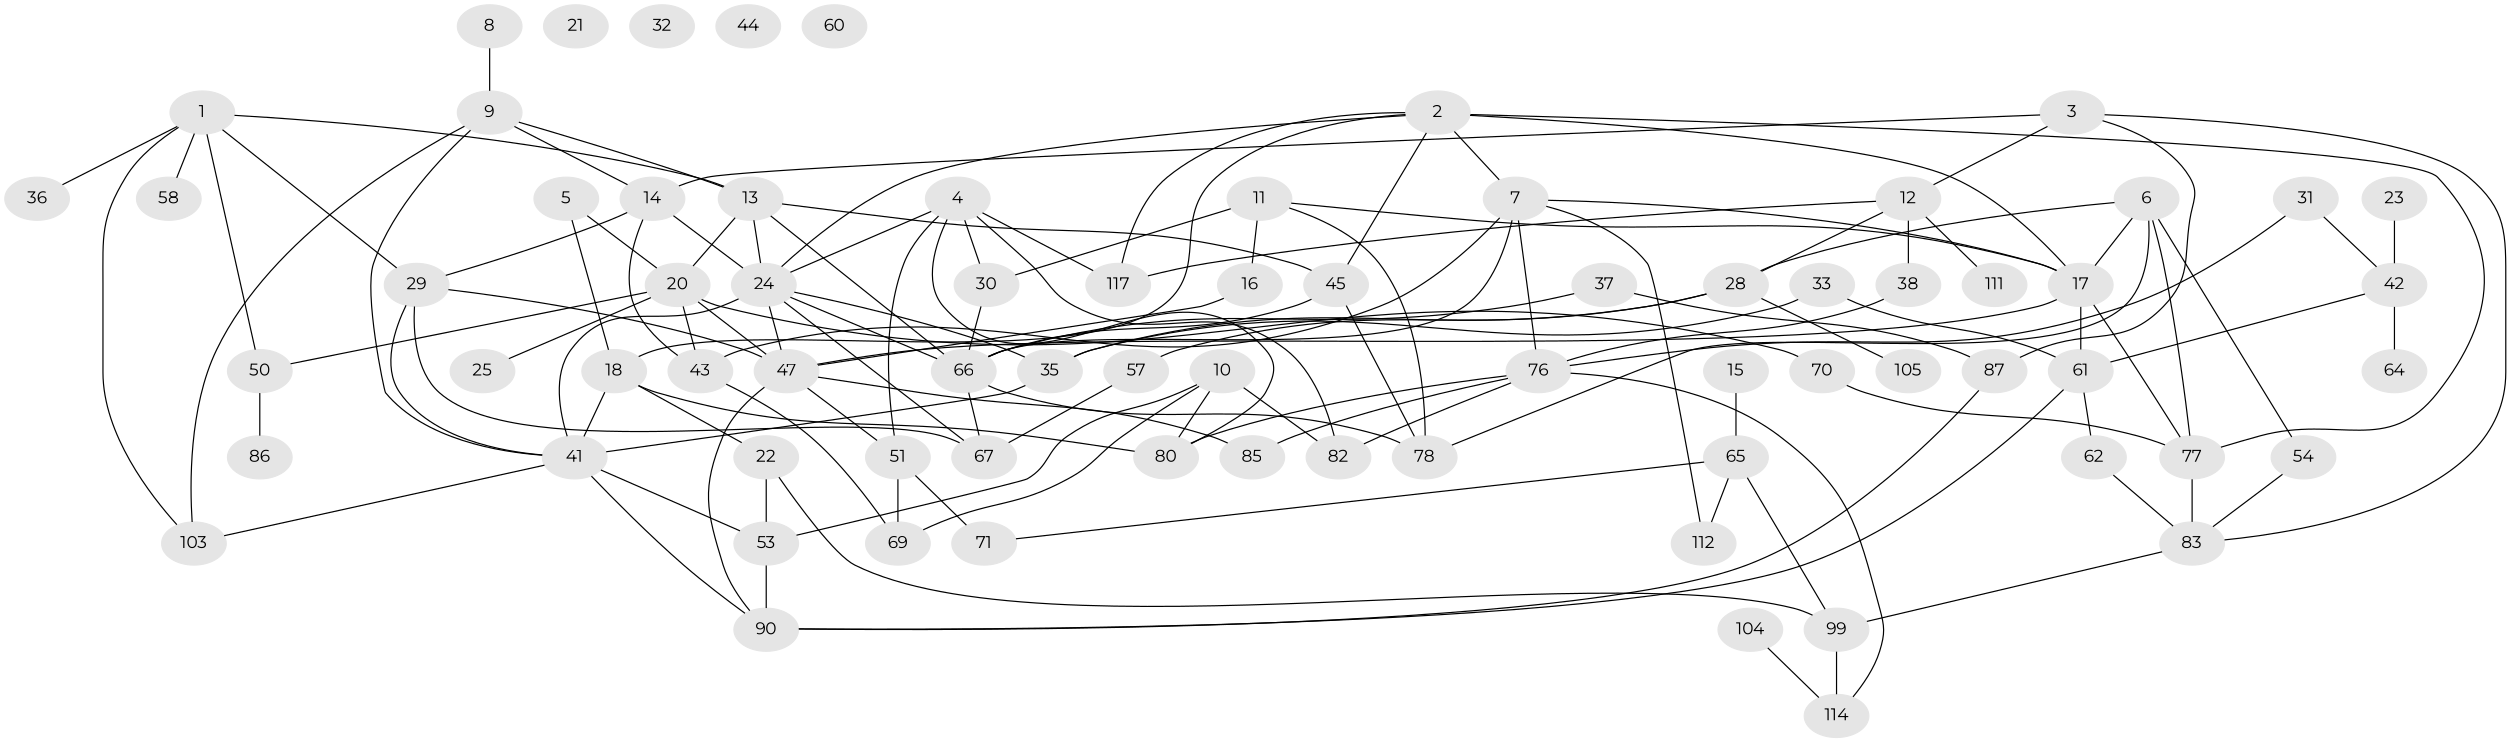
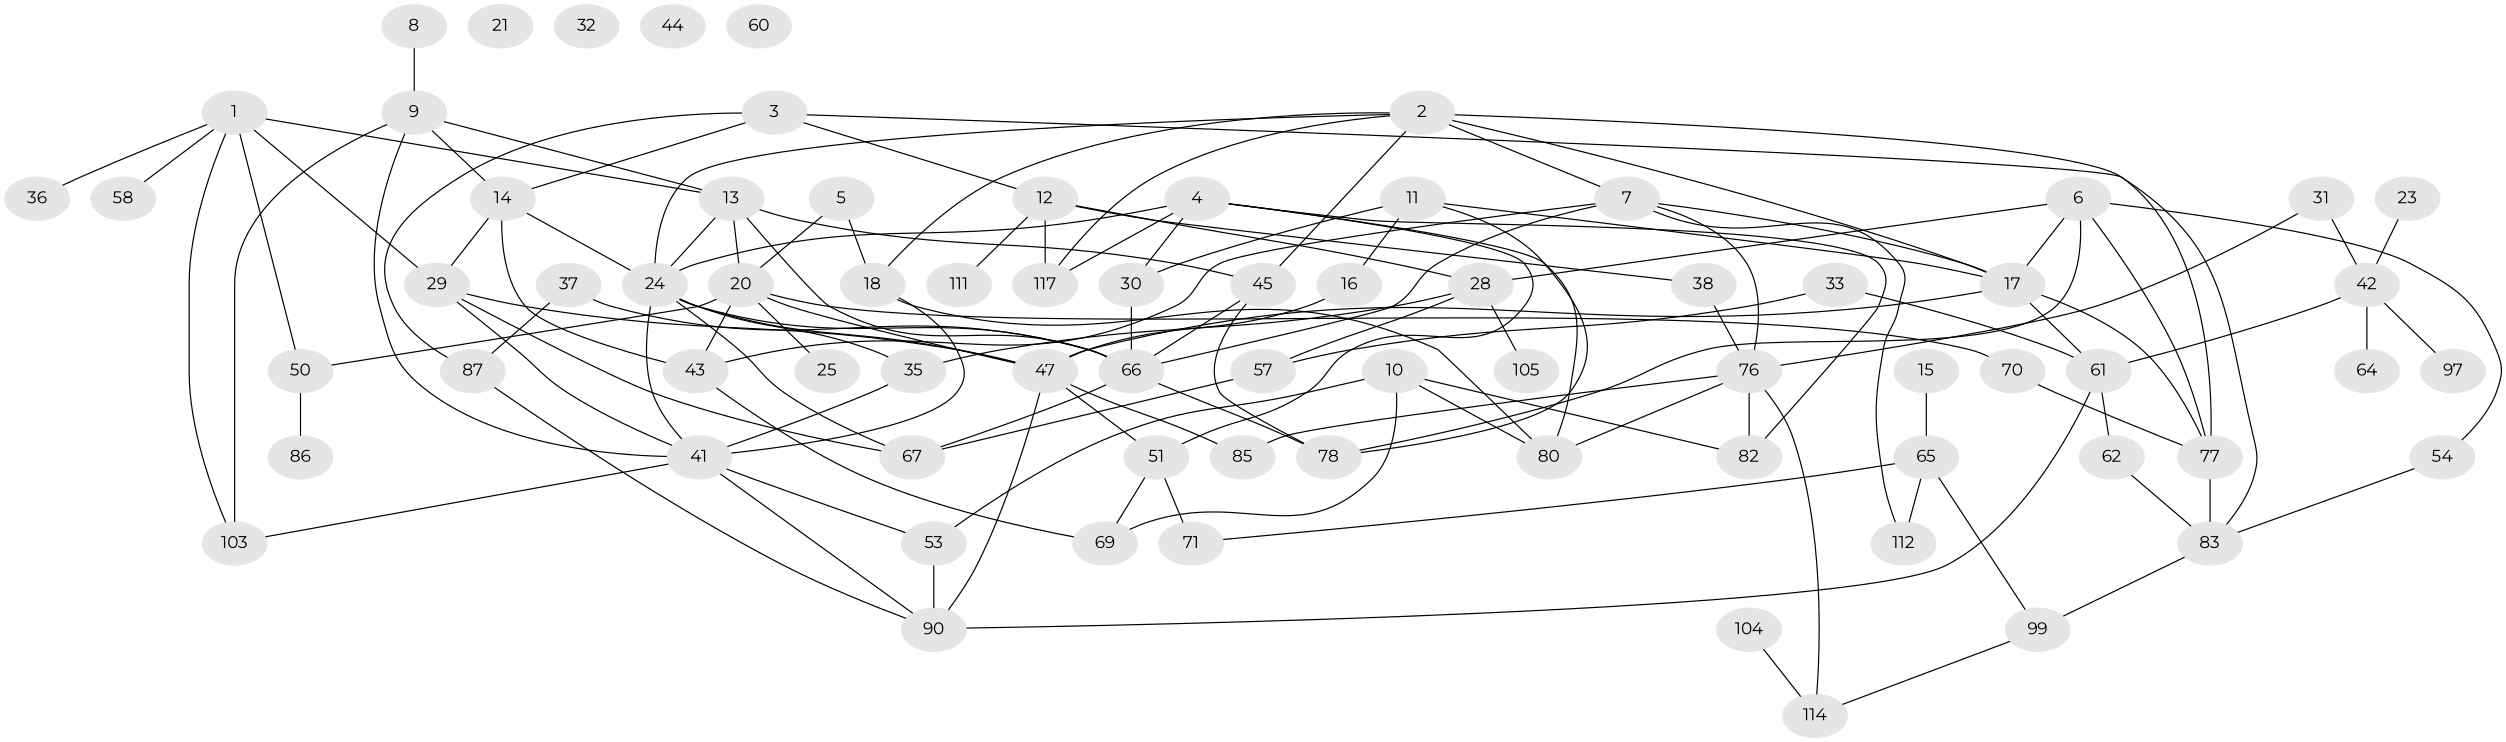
edge "33" -- "35": now "33" -- "57"
node "97": added
node "22": removed
